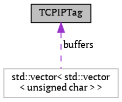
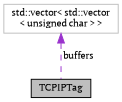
edge "std::vector< std::vector < unsigned char > >" -> "TCPIPTag": reversed
